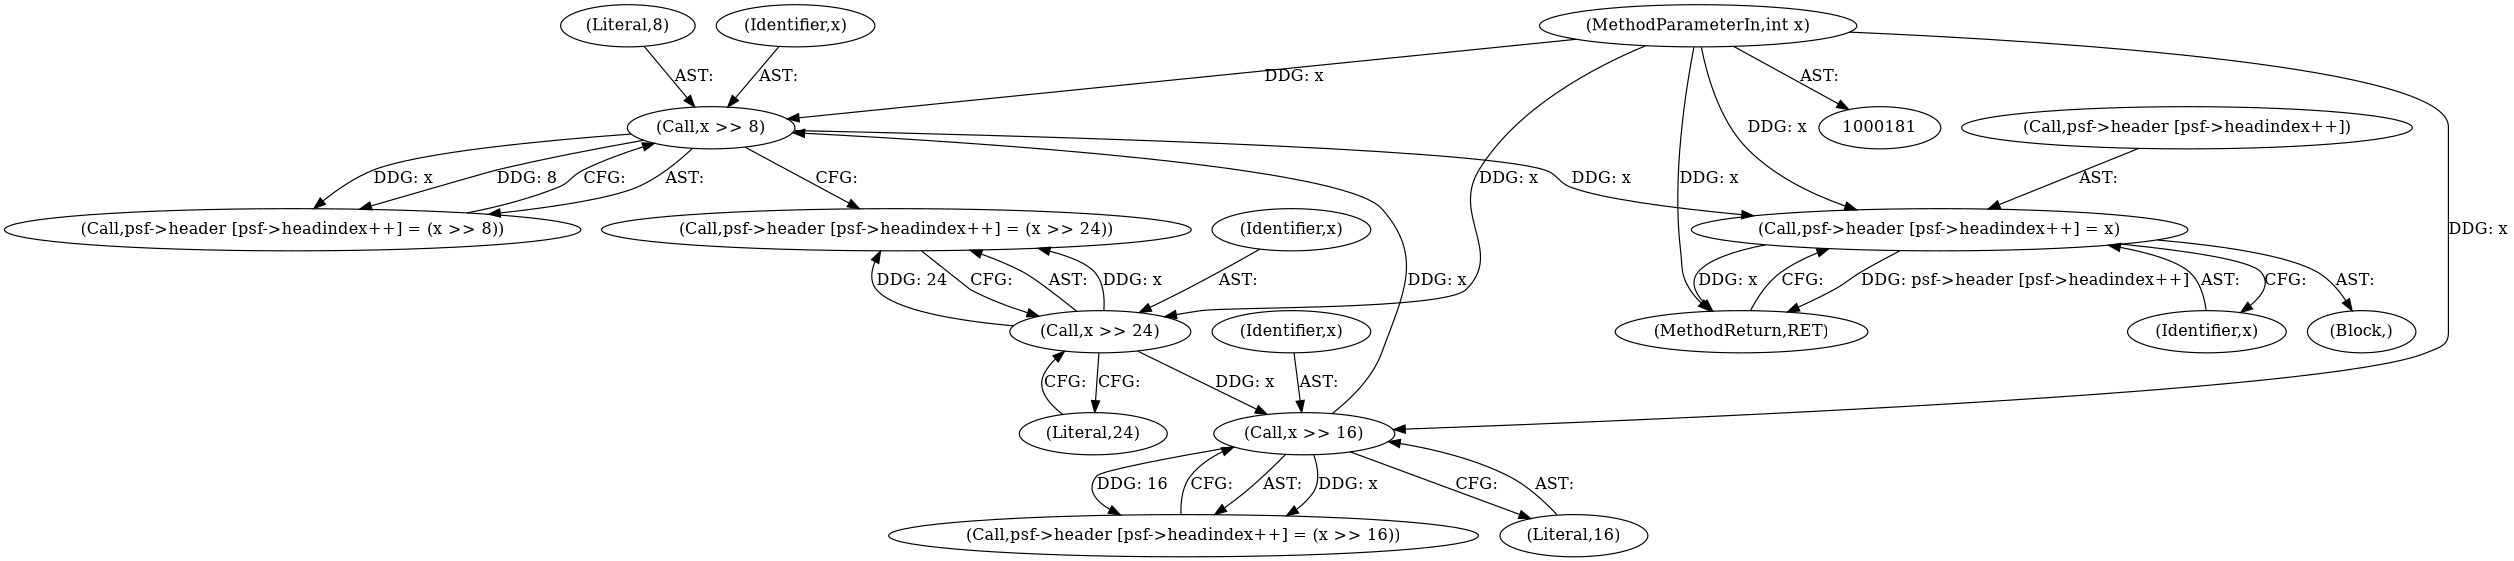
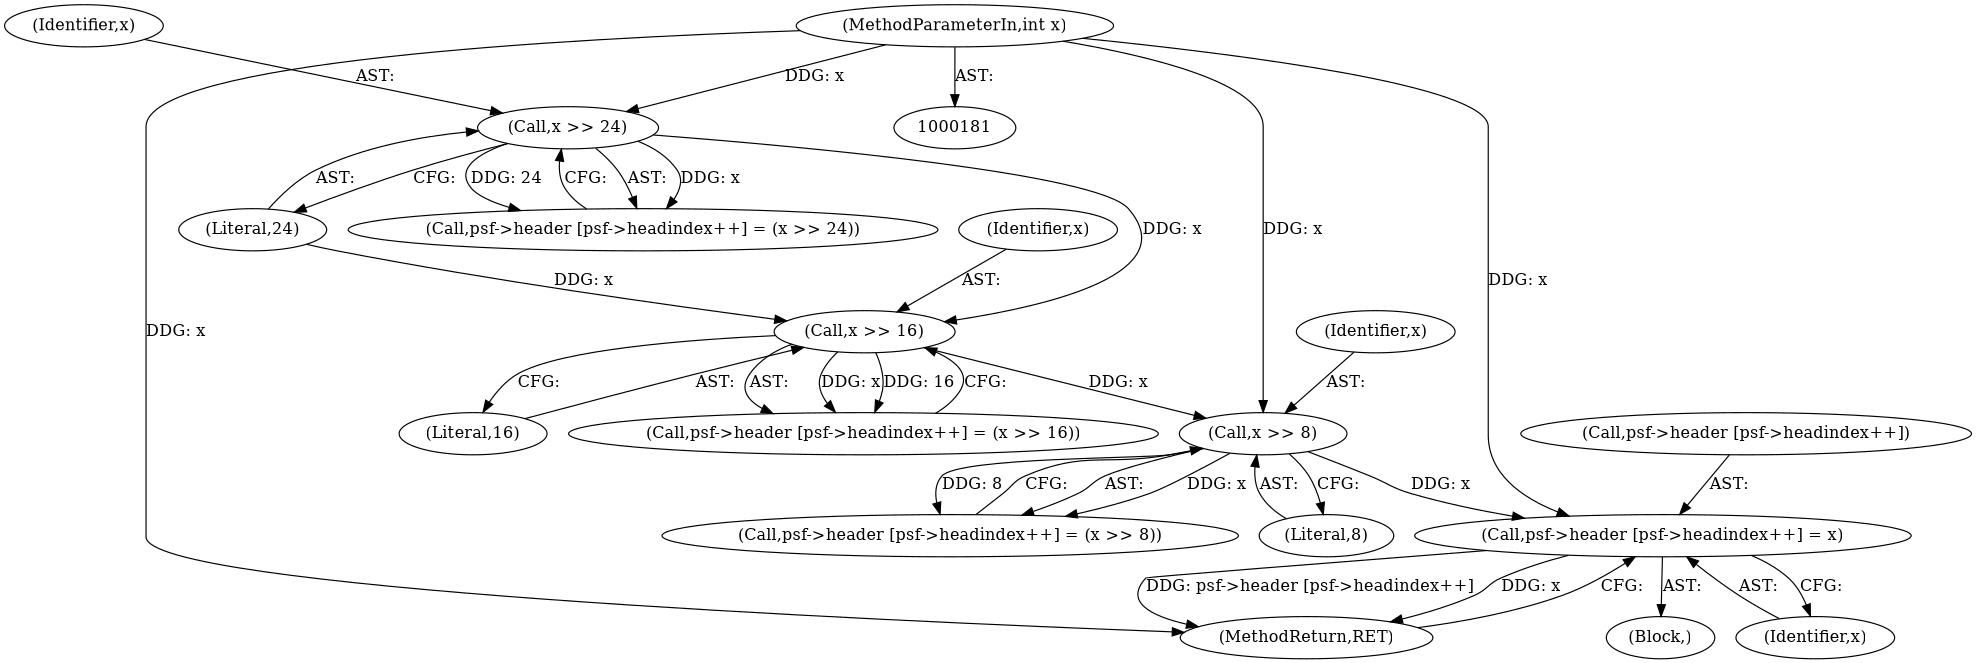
edge "(Call,x >> 8)" -> "(Call,psf->header [psf->headindex++] = (x >> 24))": now "(Call,x >> 8)" -> "(Literal,8)"
edge "(MethodParameterIn,int x)" -> "(Call,x >> 16)": now "(Literal,24)" -> "(Call,x >> 16)"
edge "(Literal,24)" -> "(Call,x >> 24)": label "CFG: " -> "AST: "
